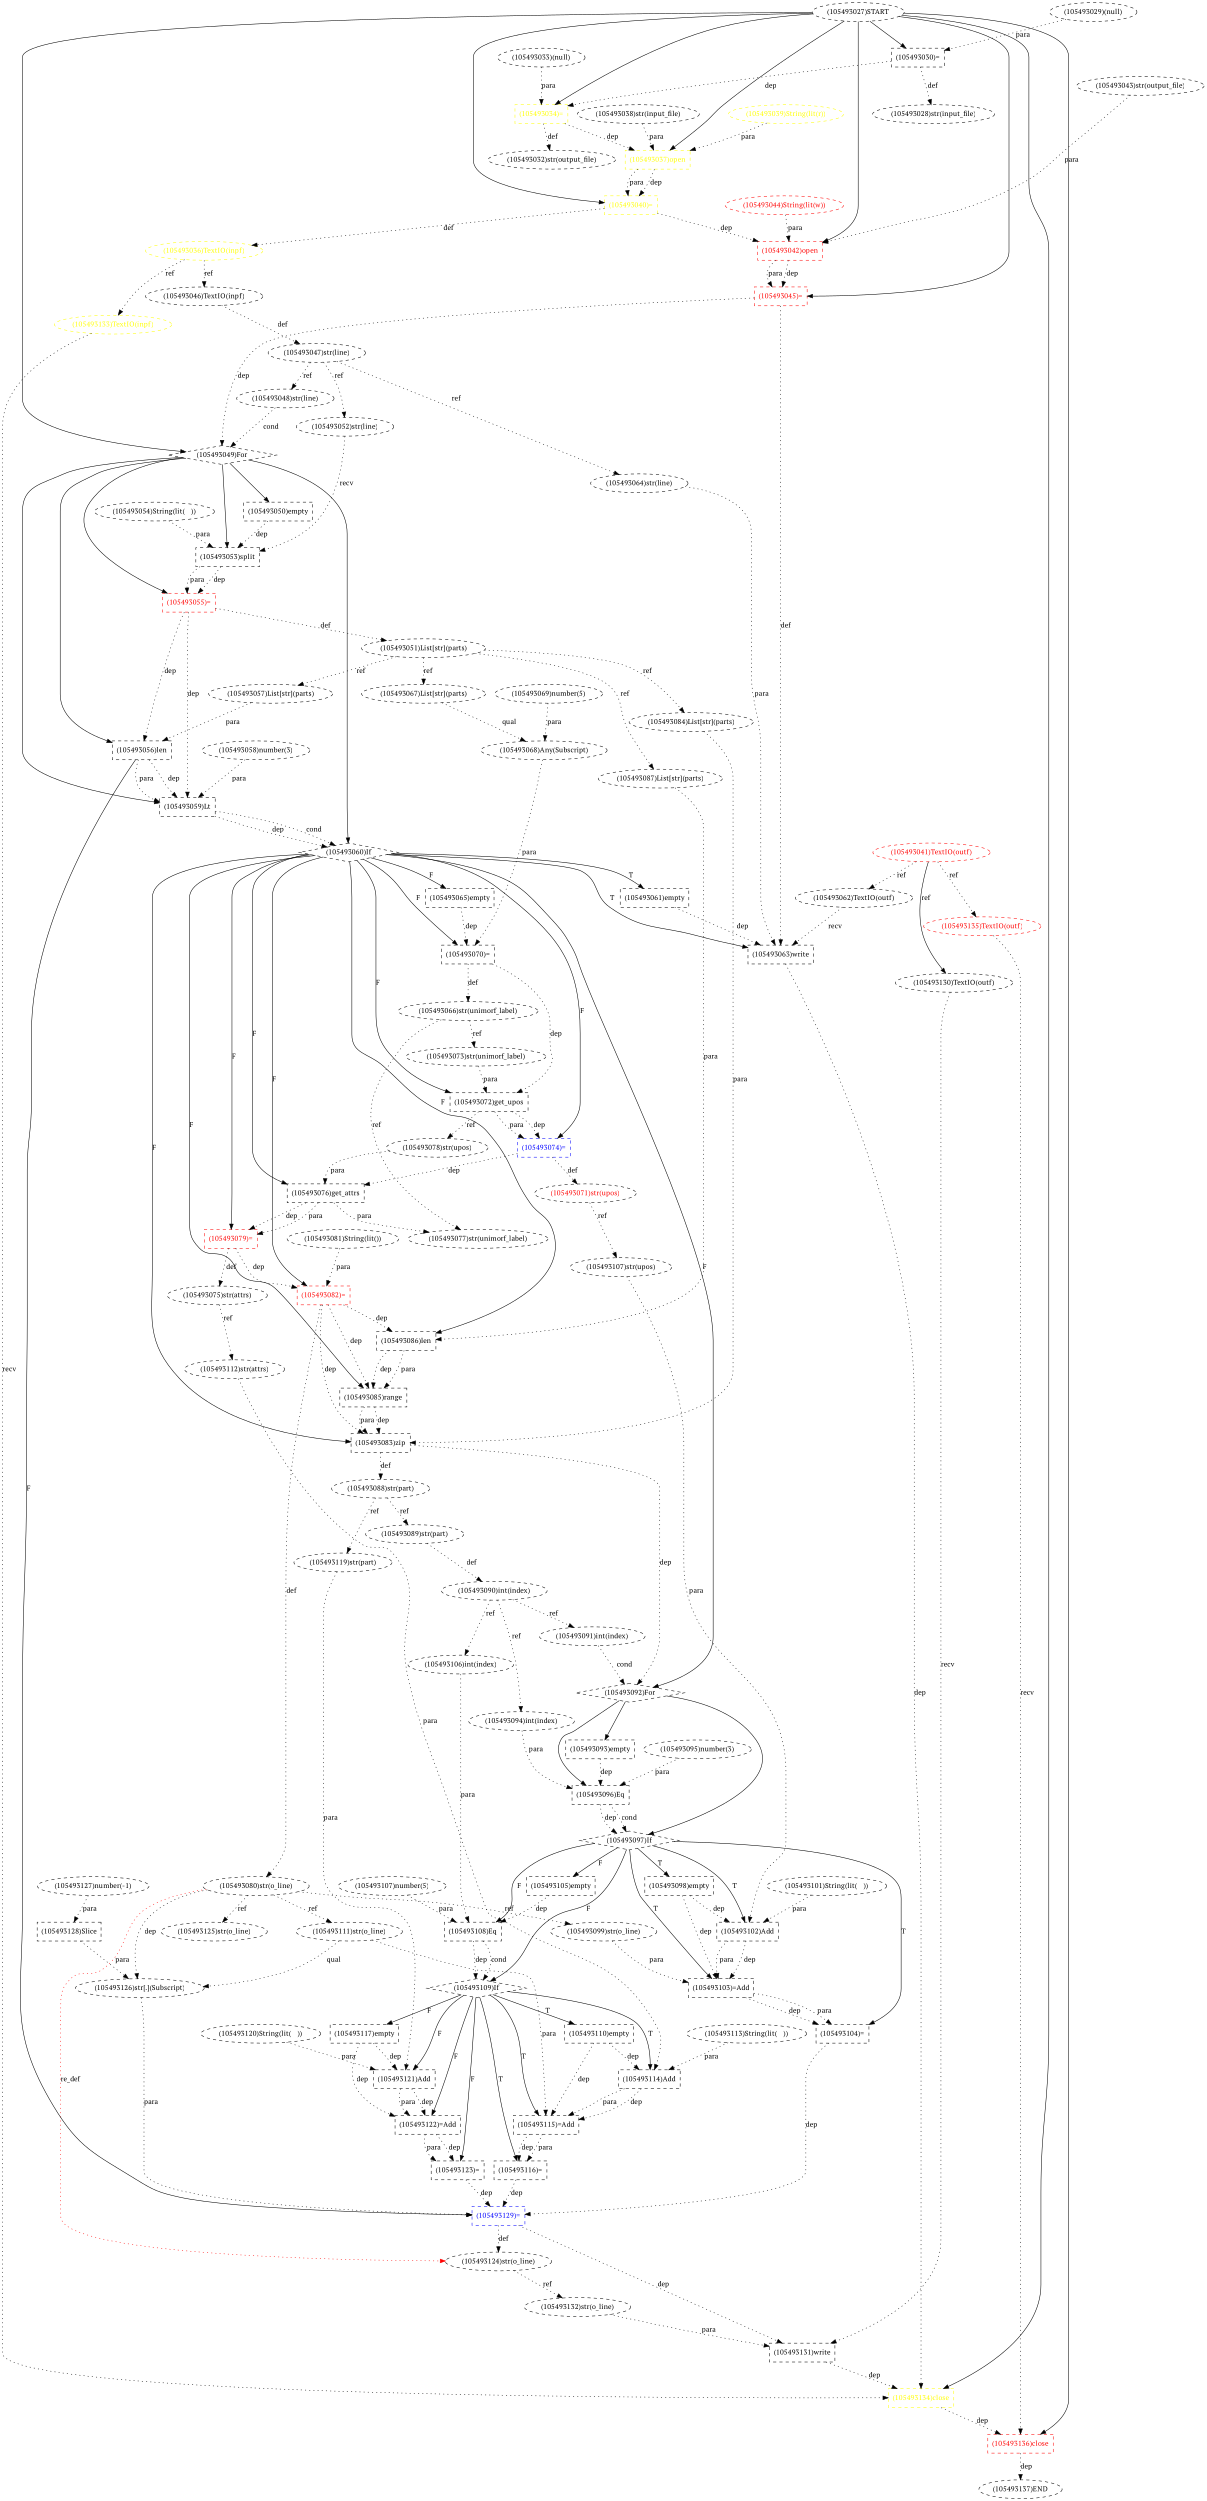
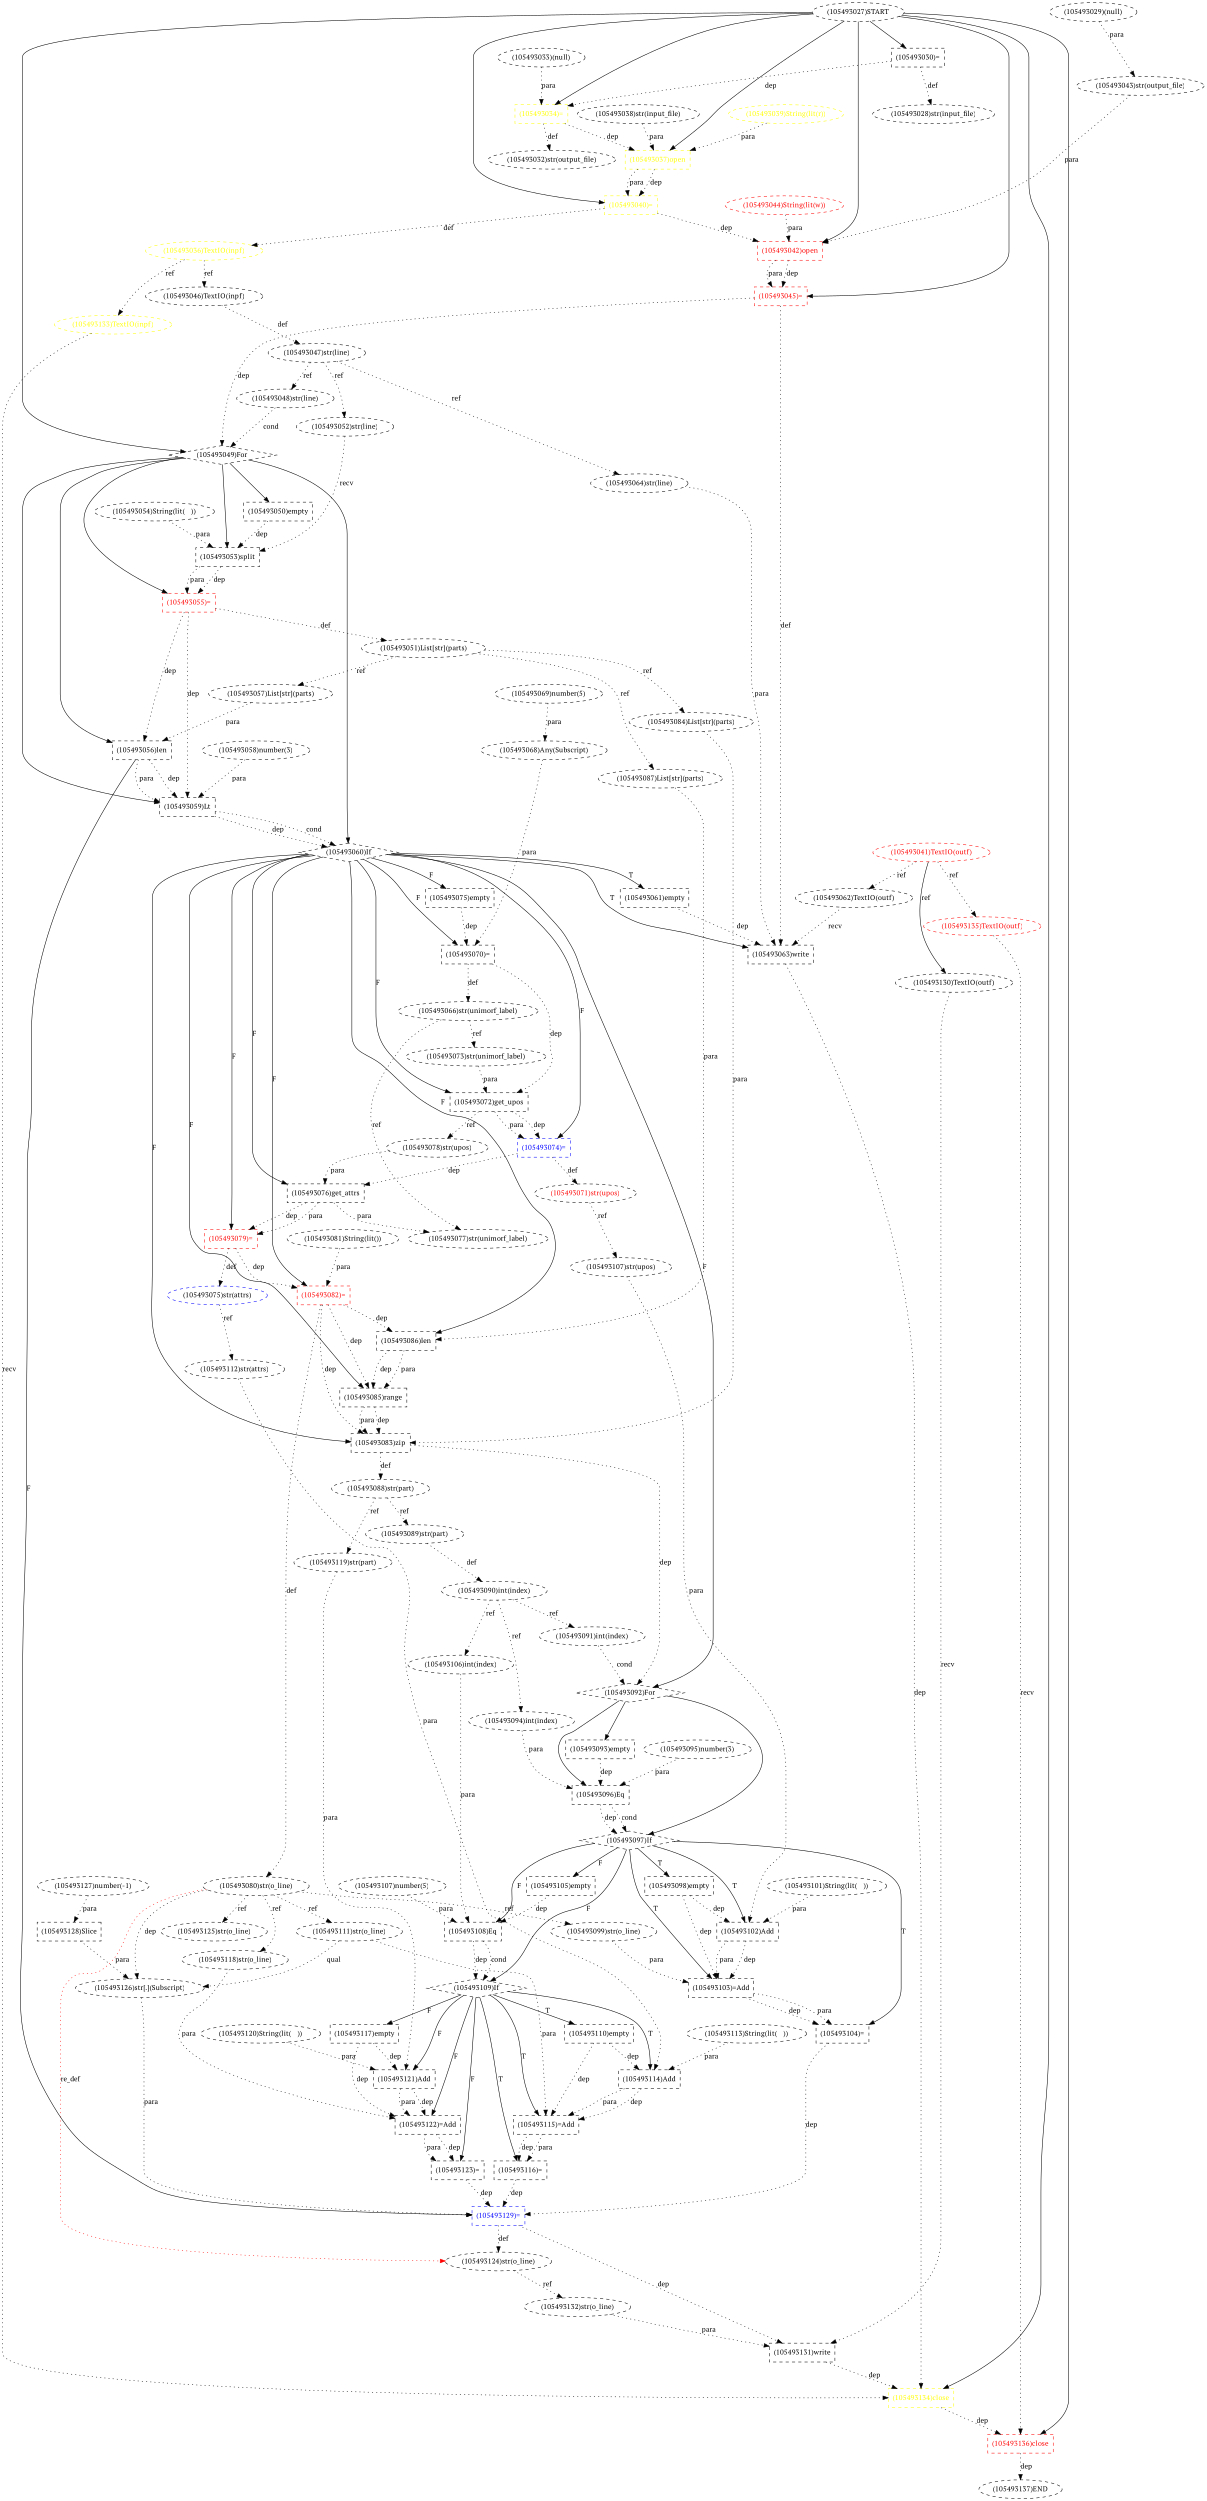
edge "(105493029)(null)" -> "(105493030)=": now "(105493029)(null)" -> "(105493043)str(output_file)"
node "(105493067)List[str](parts)": removed
node "(105493065)empty": label "(105493065)empty" -> "(105493075)empty"
node "(105493075)str(attrs)": color black -> blue
node "(105493118)str(o_line)": added
